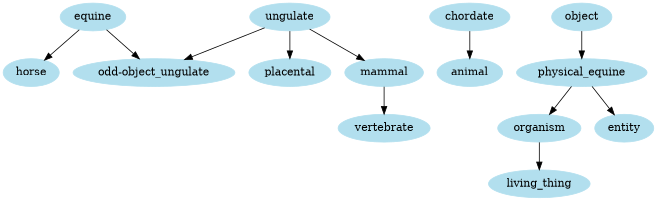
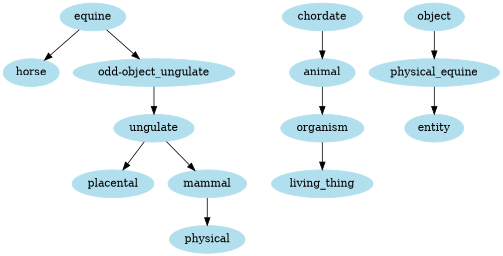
edge "ungulate" -> "odd-object_ungulate": reversed
edge "physical_equine" -> "organism": now "animal" -> "organism"
node "vertebrate": label "vertebrate" -> "physical"
